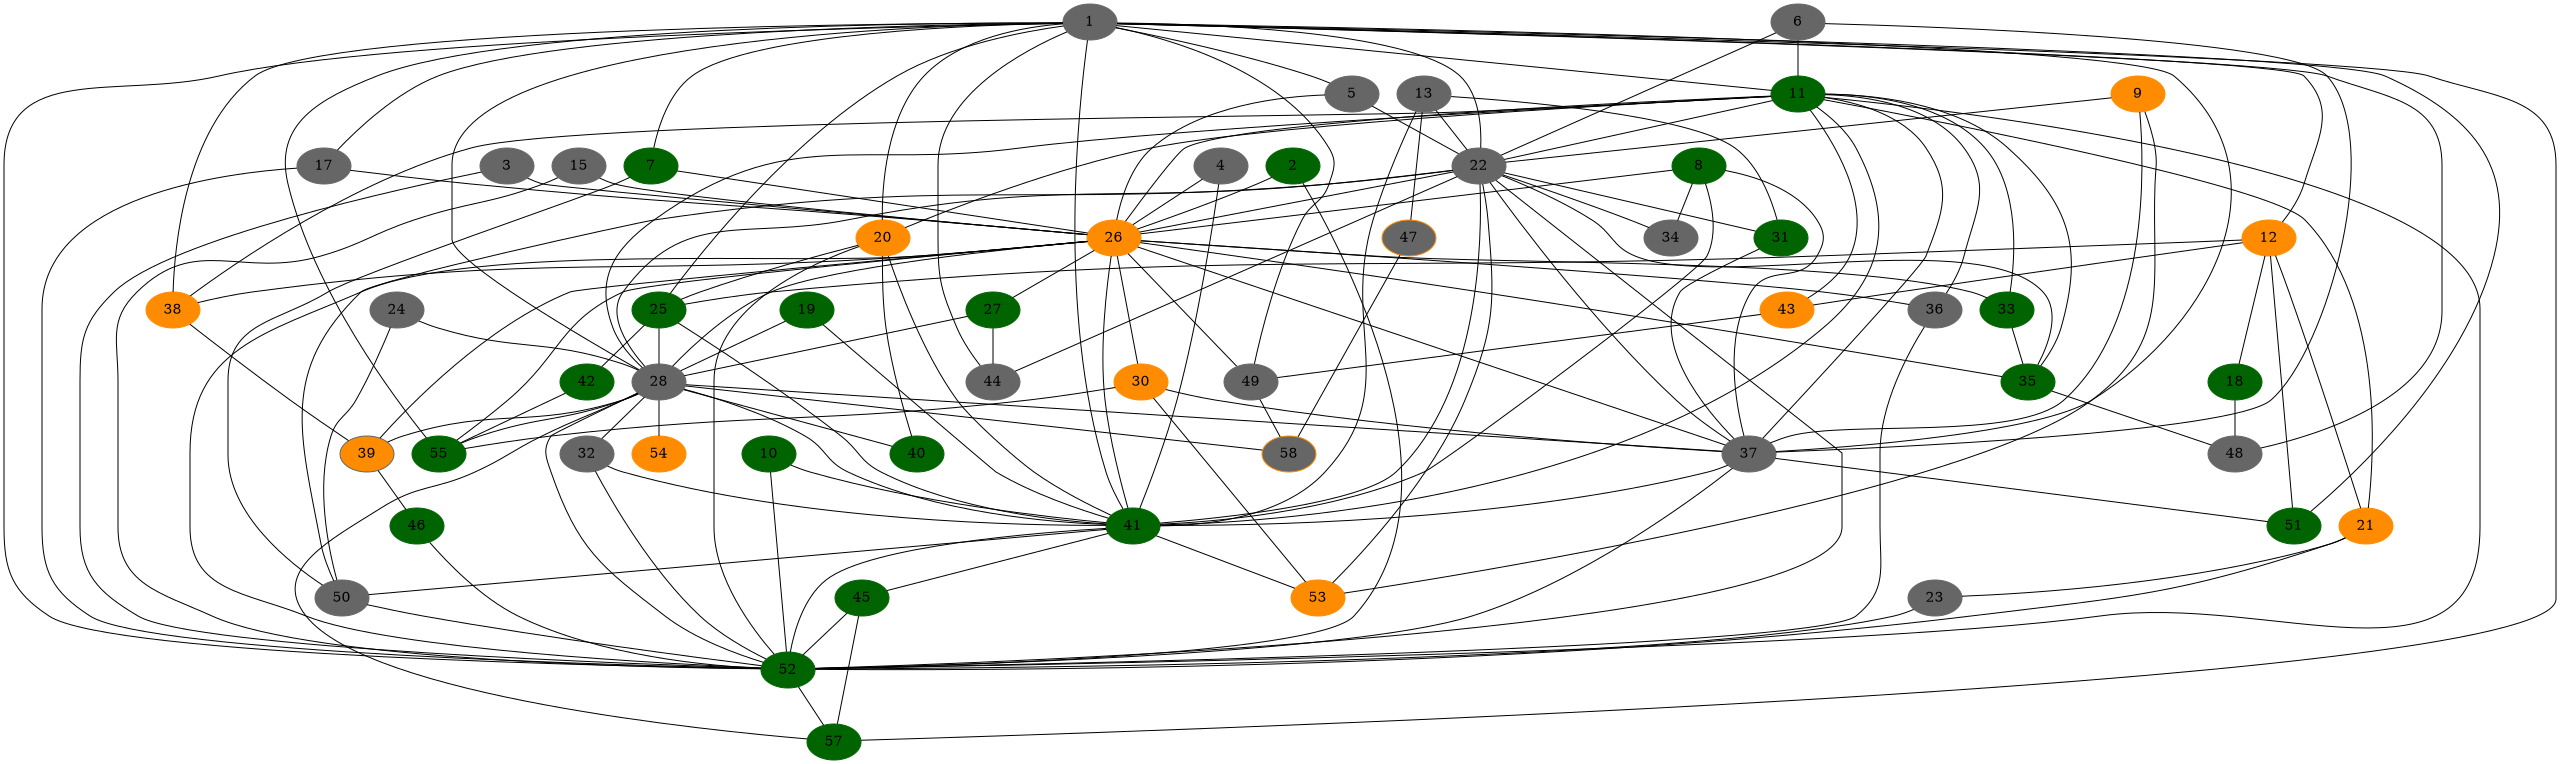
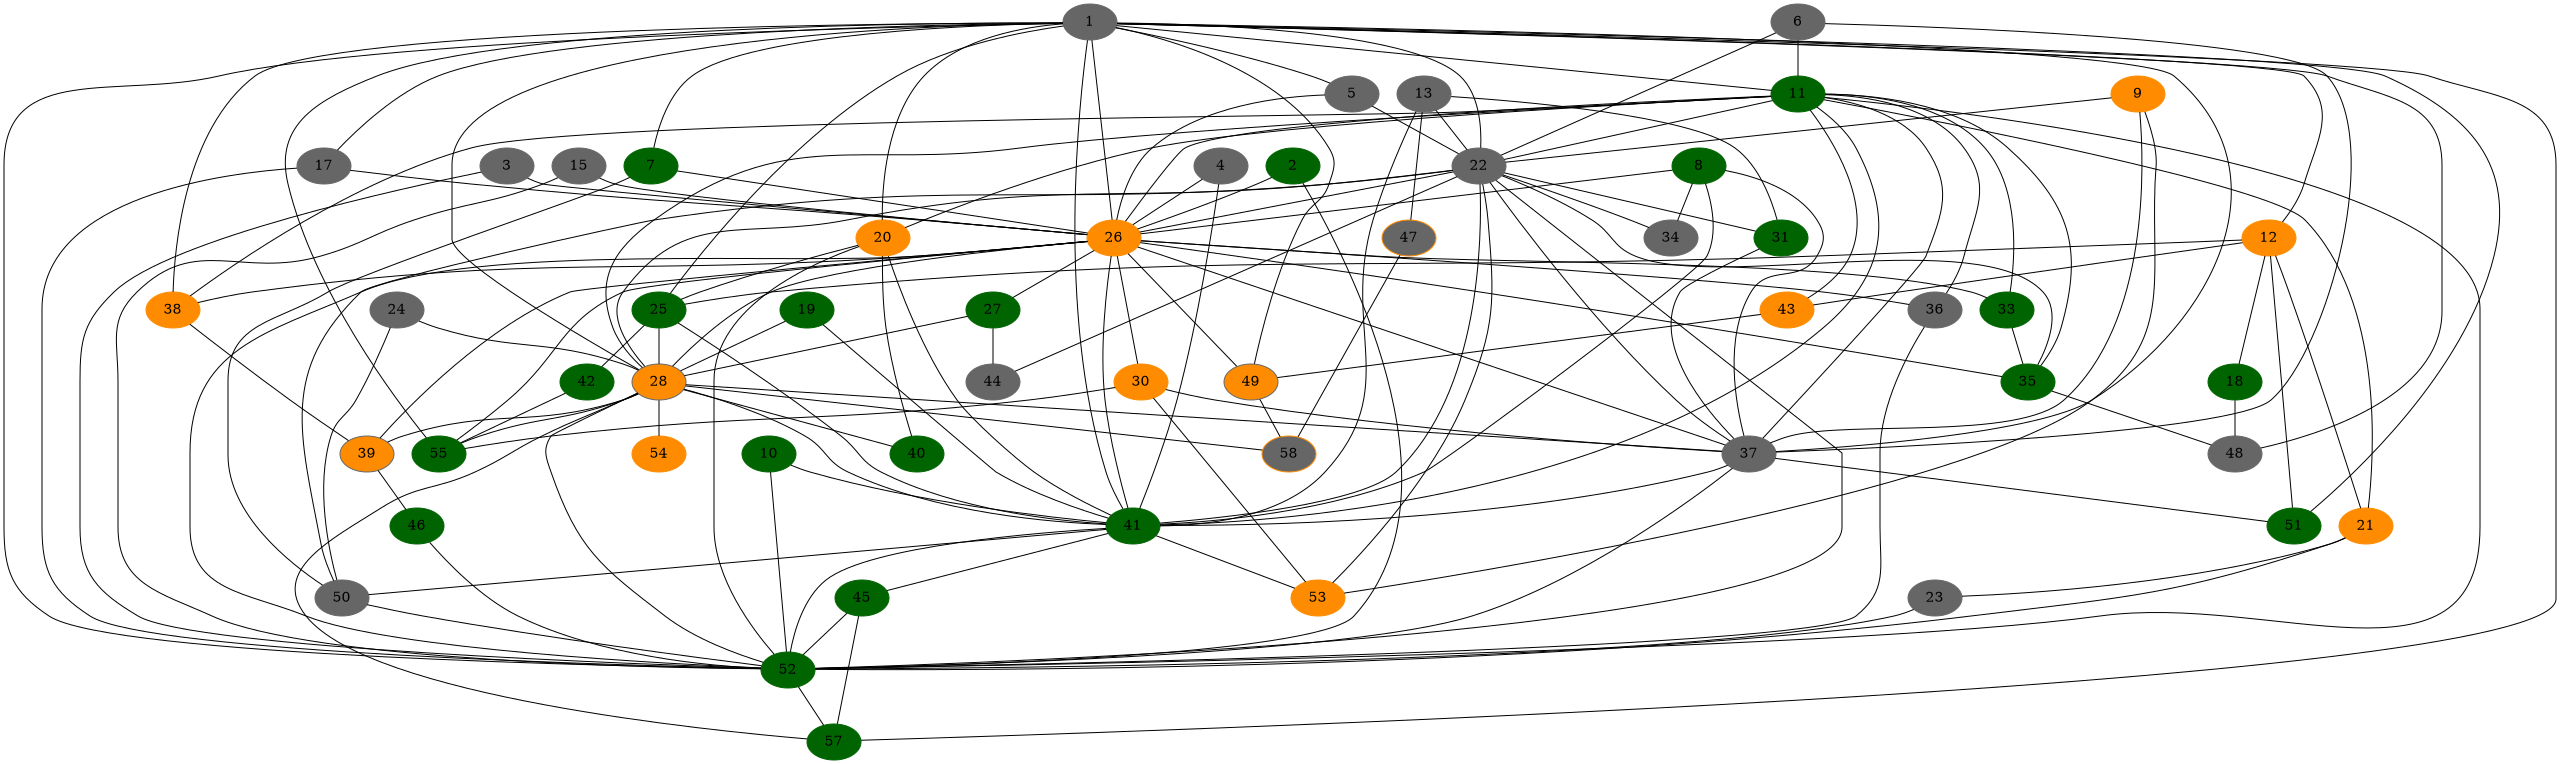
edge "1" -- "44": now "1" -- "26"
node "28": fillcolor gray40 -> darkorange
node "49": fillcolor gray40 -> darkorange
node "32": removed
